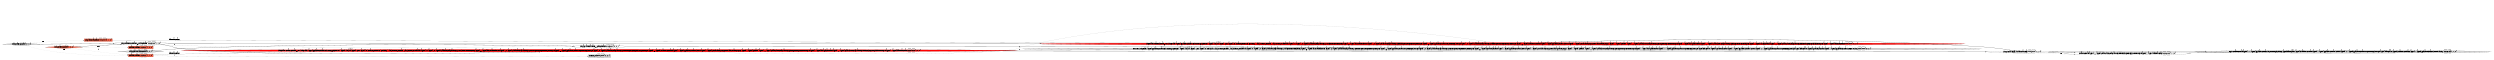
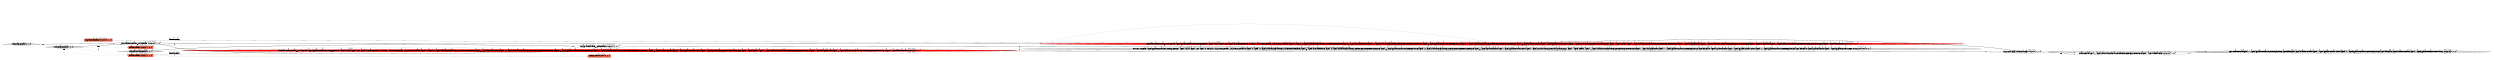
edge "buildContainerCommand['0', '1', '0']" -> "String helixInstanceName@@@2@@@['0', '1', '0']": now "buildContainerCommand['0', '1', '0']" -> "buildContainerCommand['1', '0', '0']"
node "buildContainerCommand['1', '0', '0']": fillcolor tomato -> lightgray
node "int memoryMbs@@@2@@@['0', '0', '1']": fillcolor lightgray -> tomato
